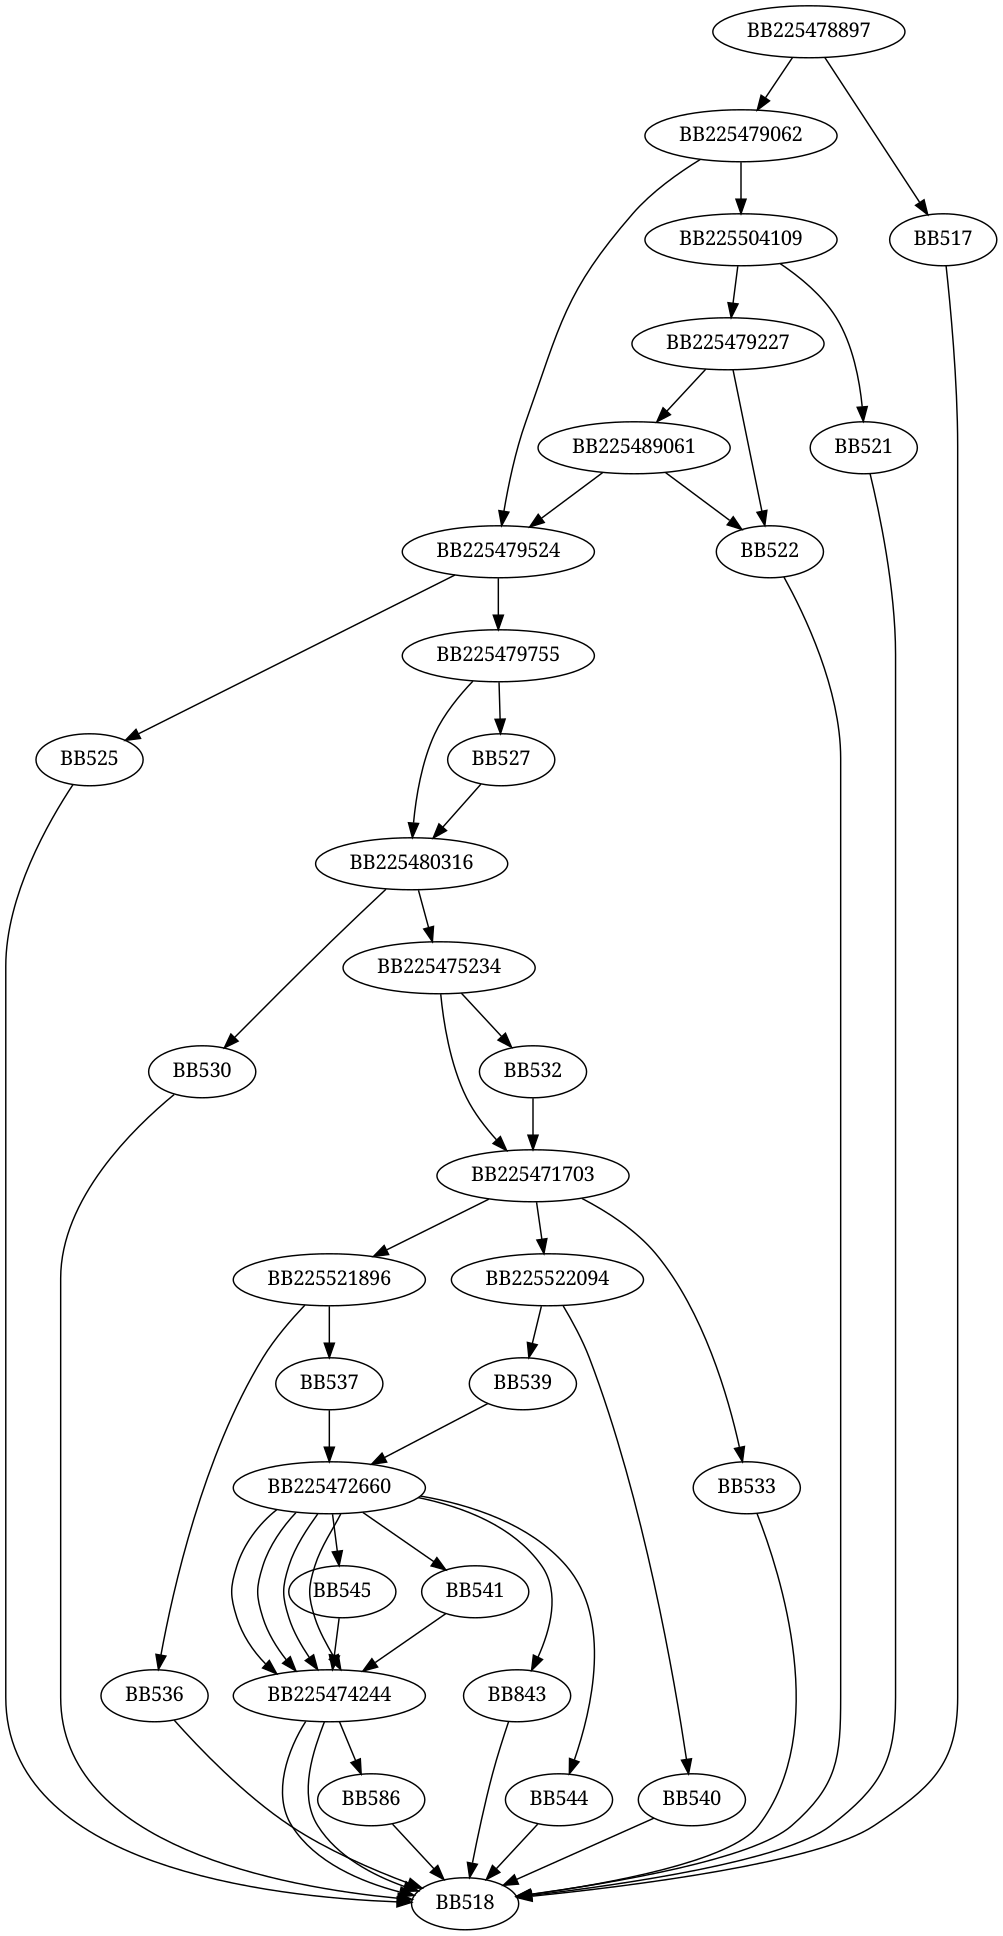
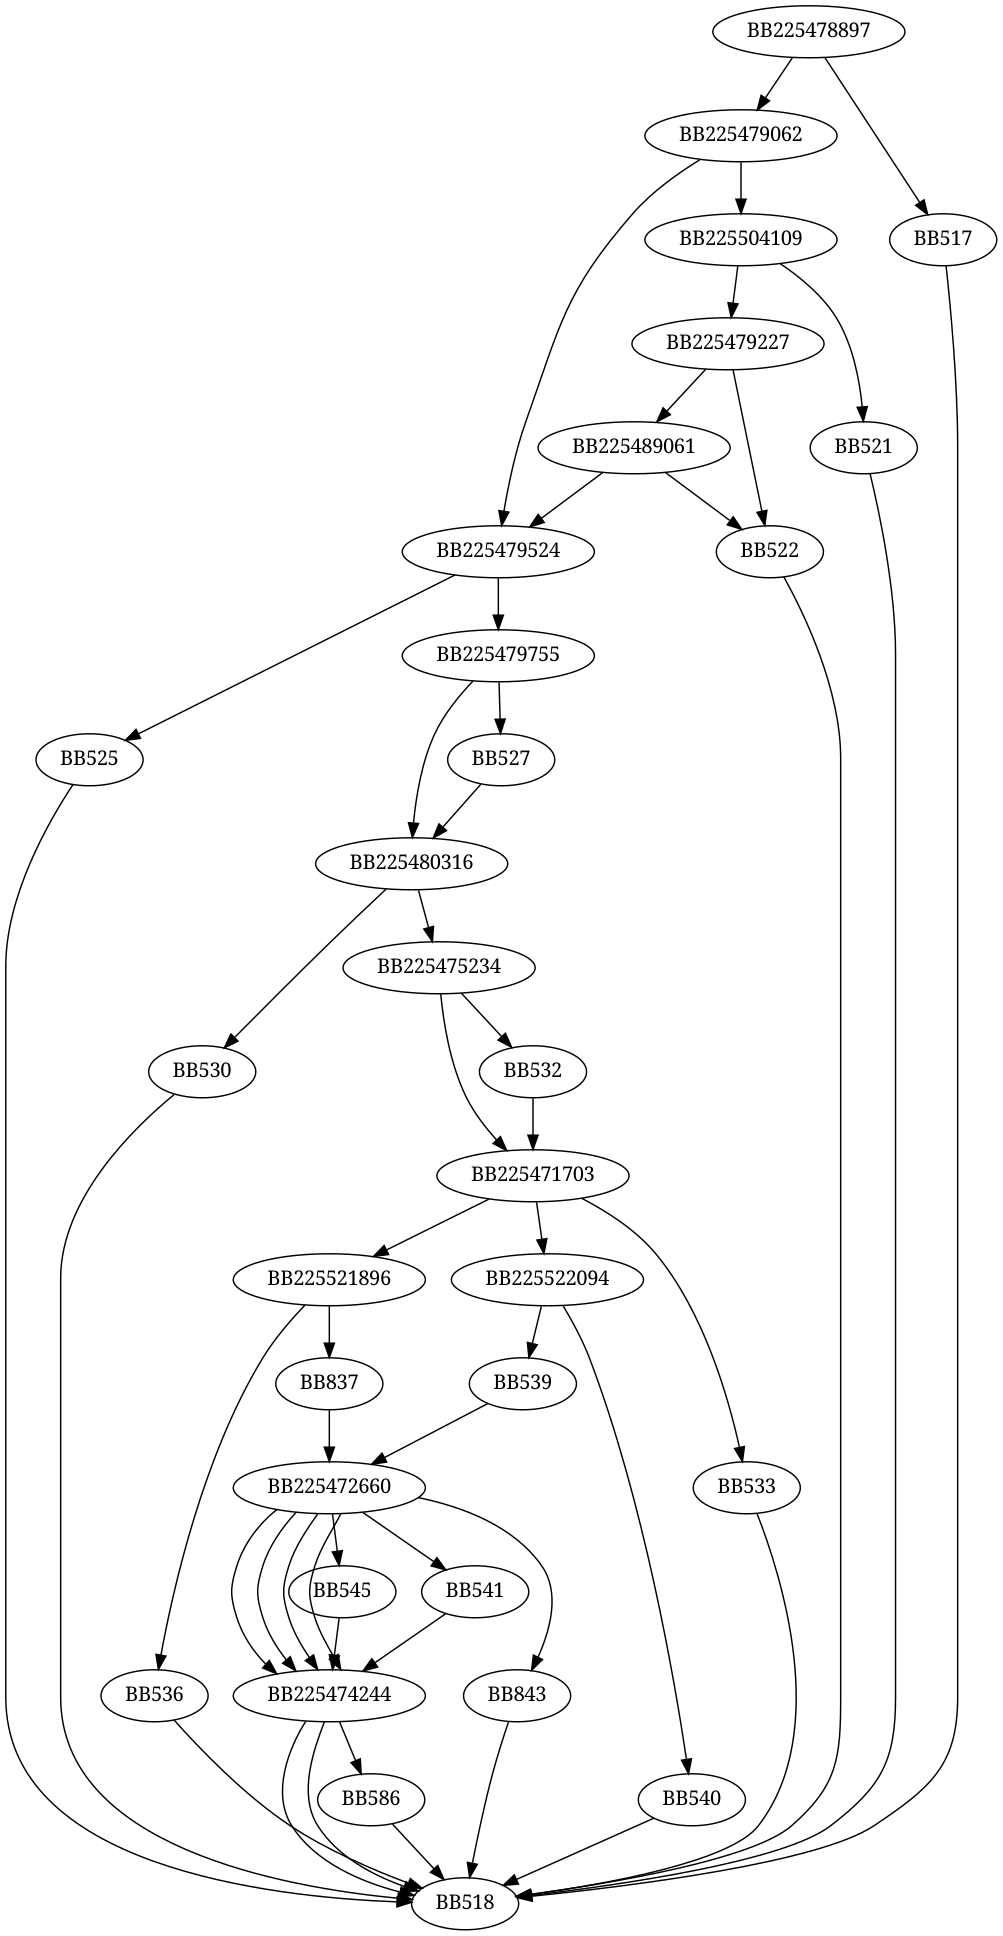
node "BB537": label "BB537" -> "BB837"
node "BB544": removed
